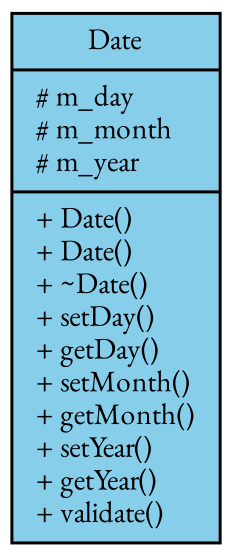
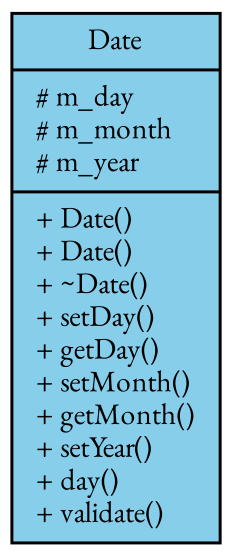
node "Date": text "+ getYear()" -> "+ day()"
